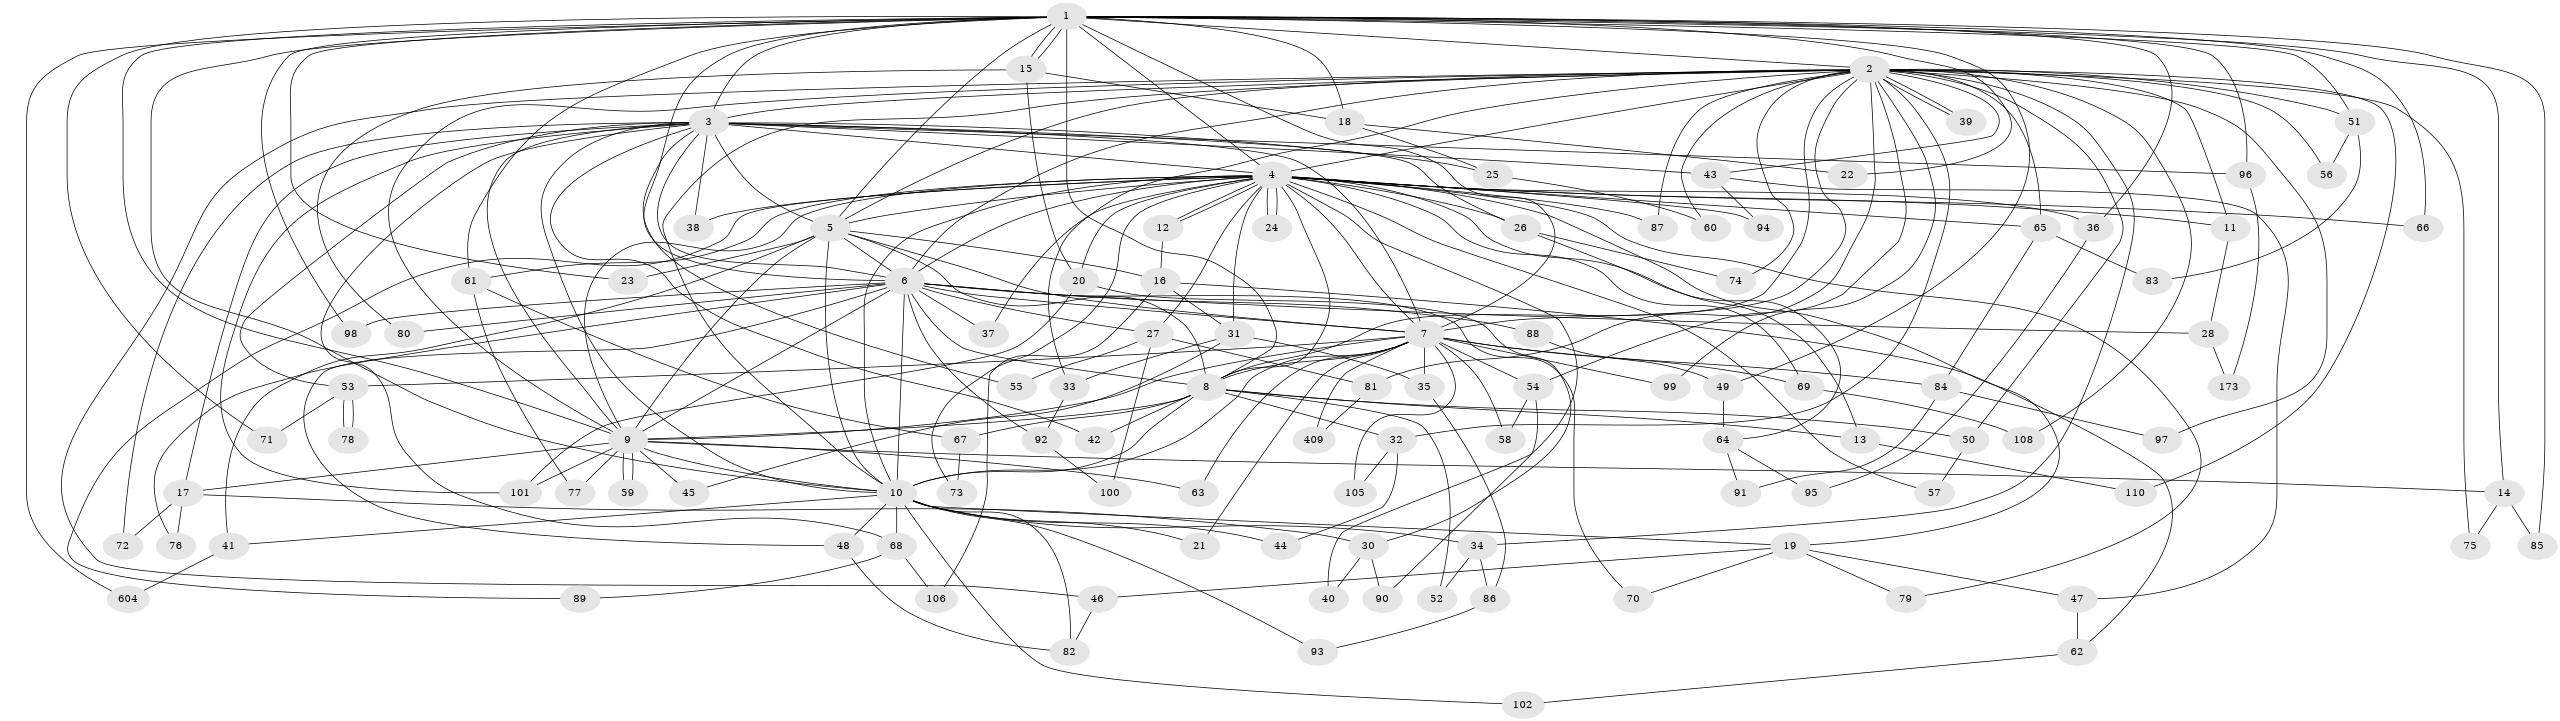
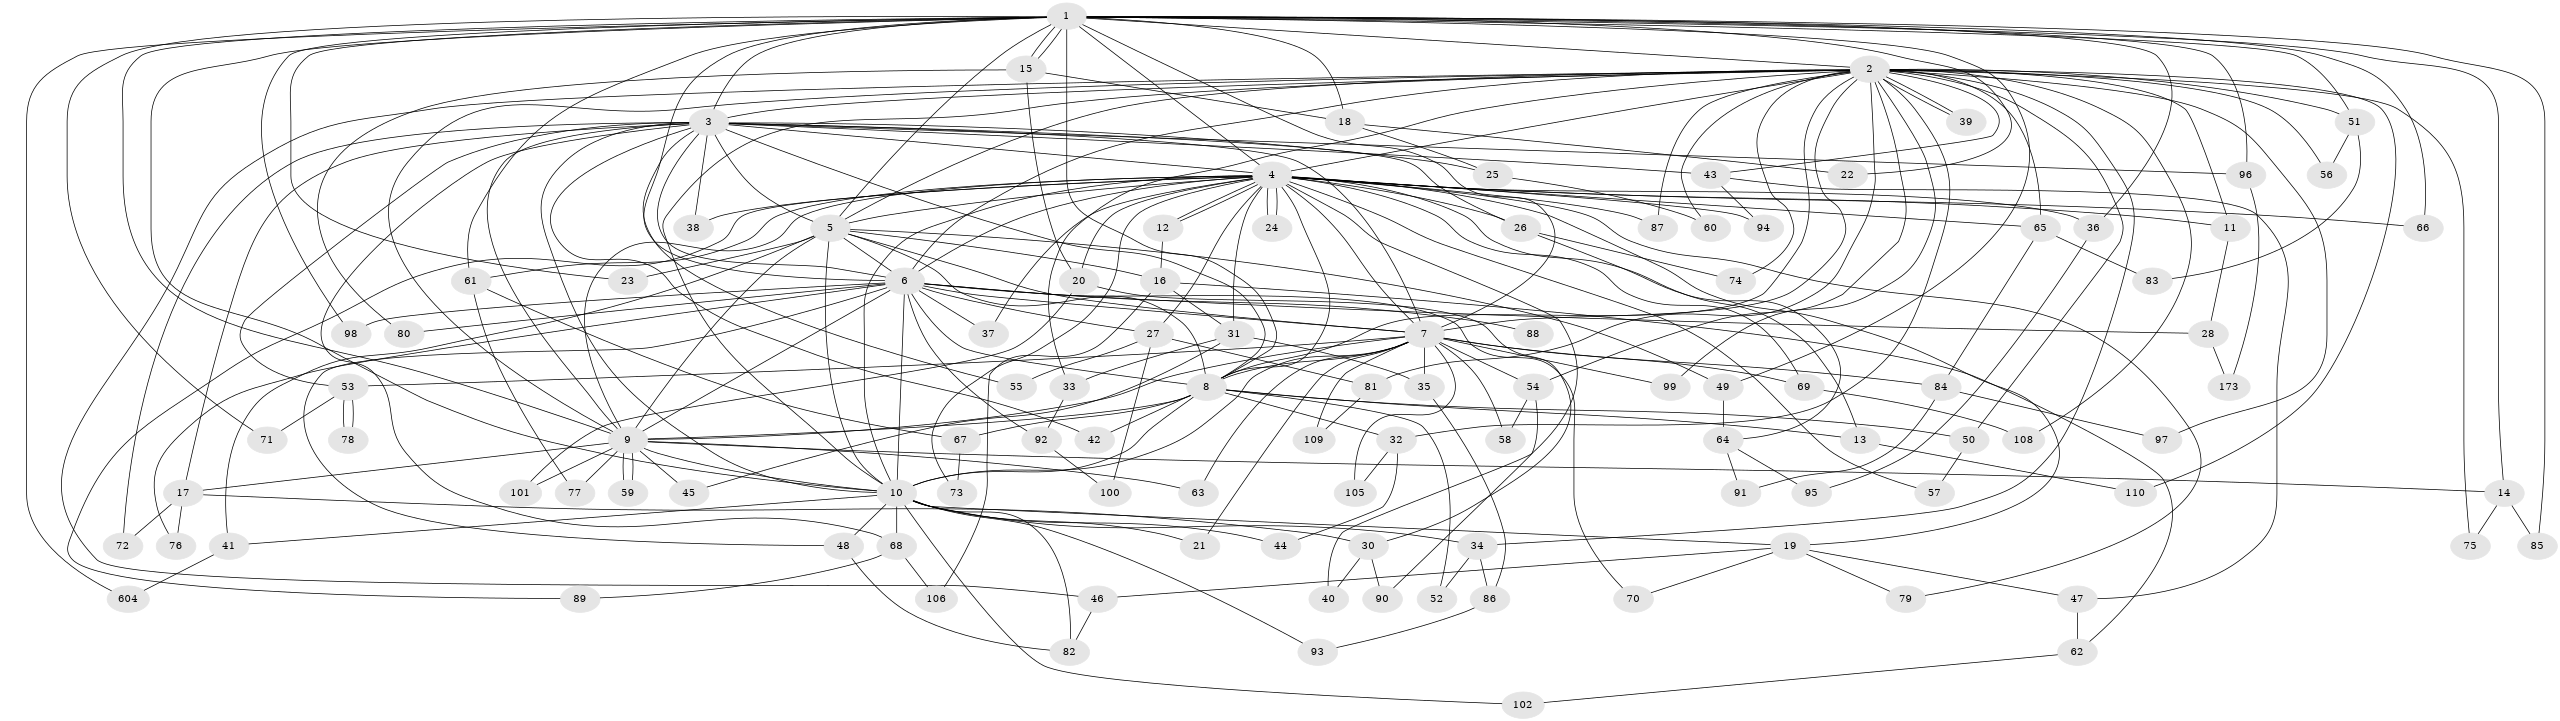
edge "3" -- "101": now "3" -- "8"
edge "88" -- "49": now "5" -- "49"
node "409": label "409" -> "109"
